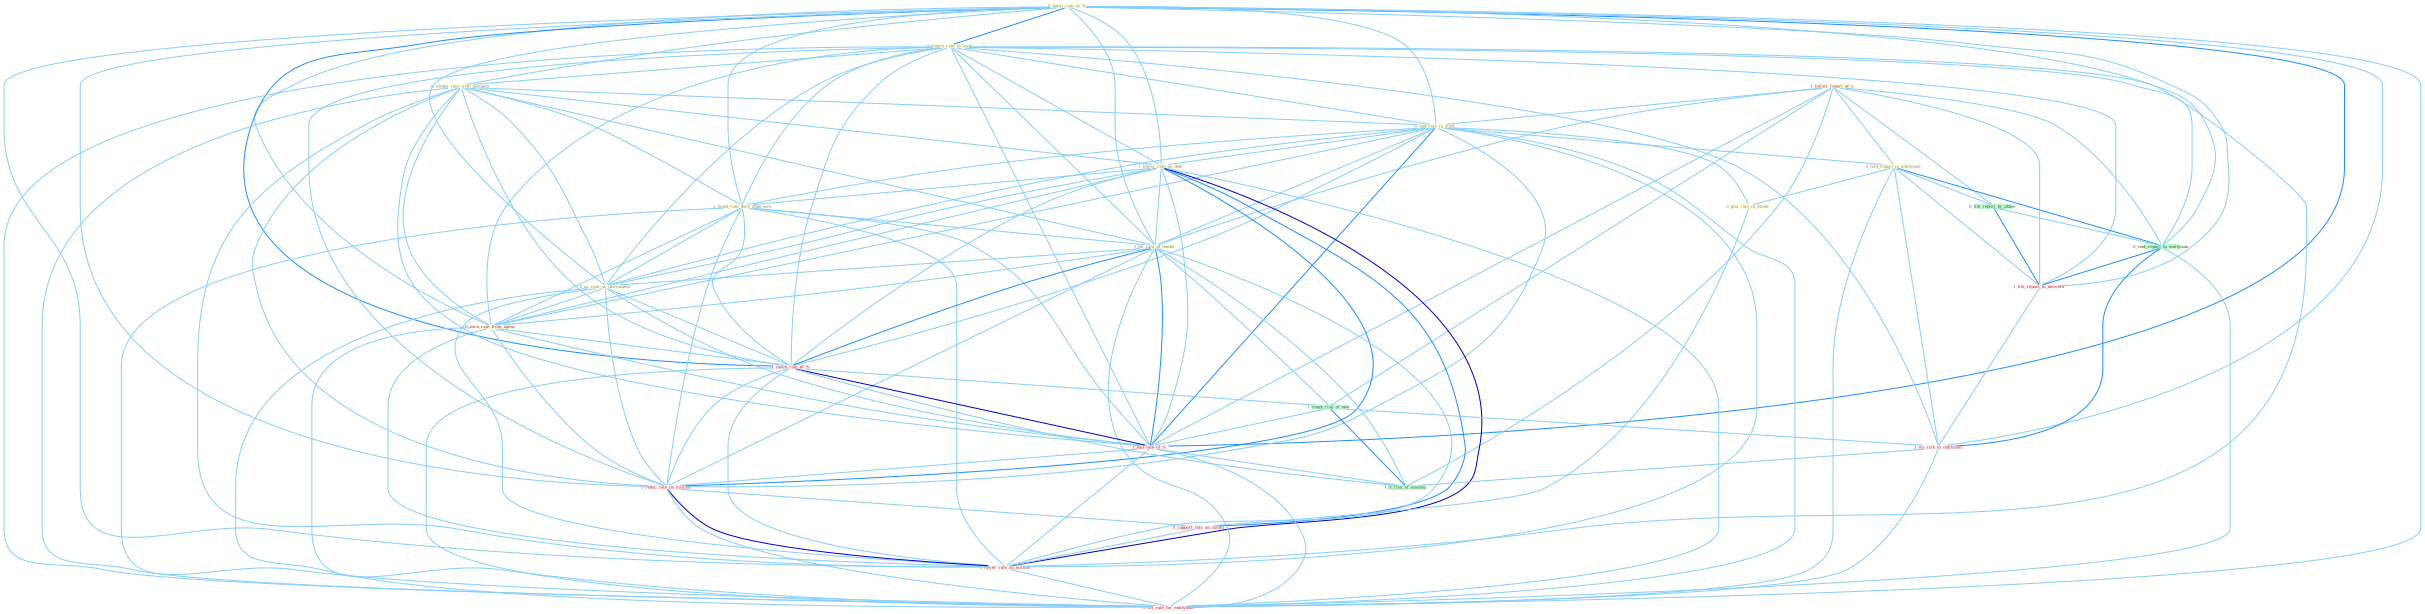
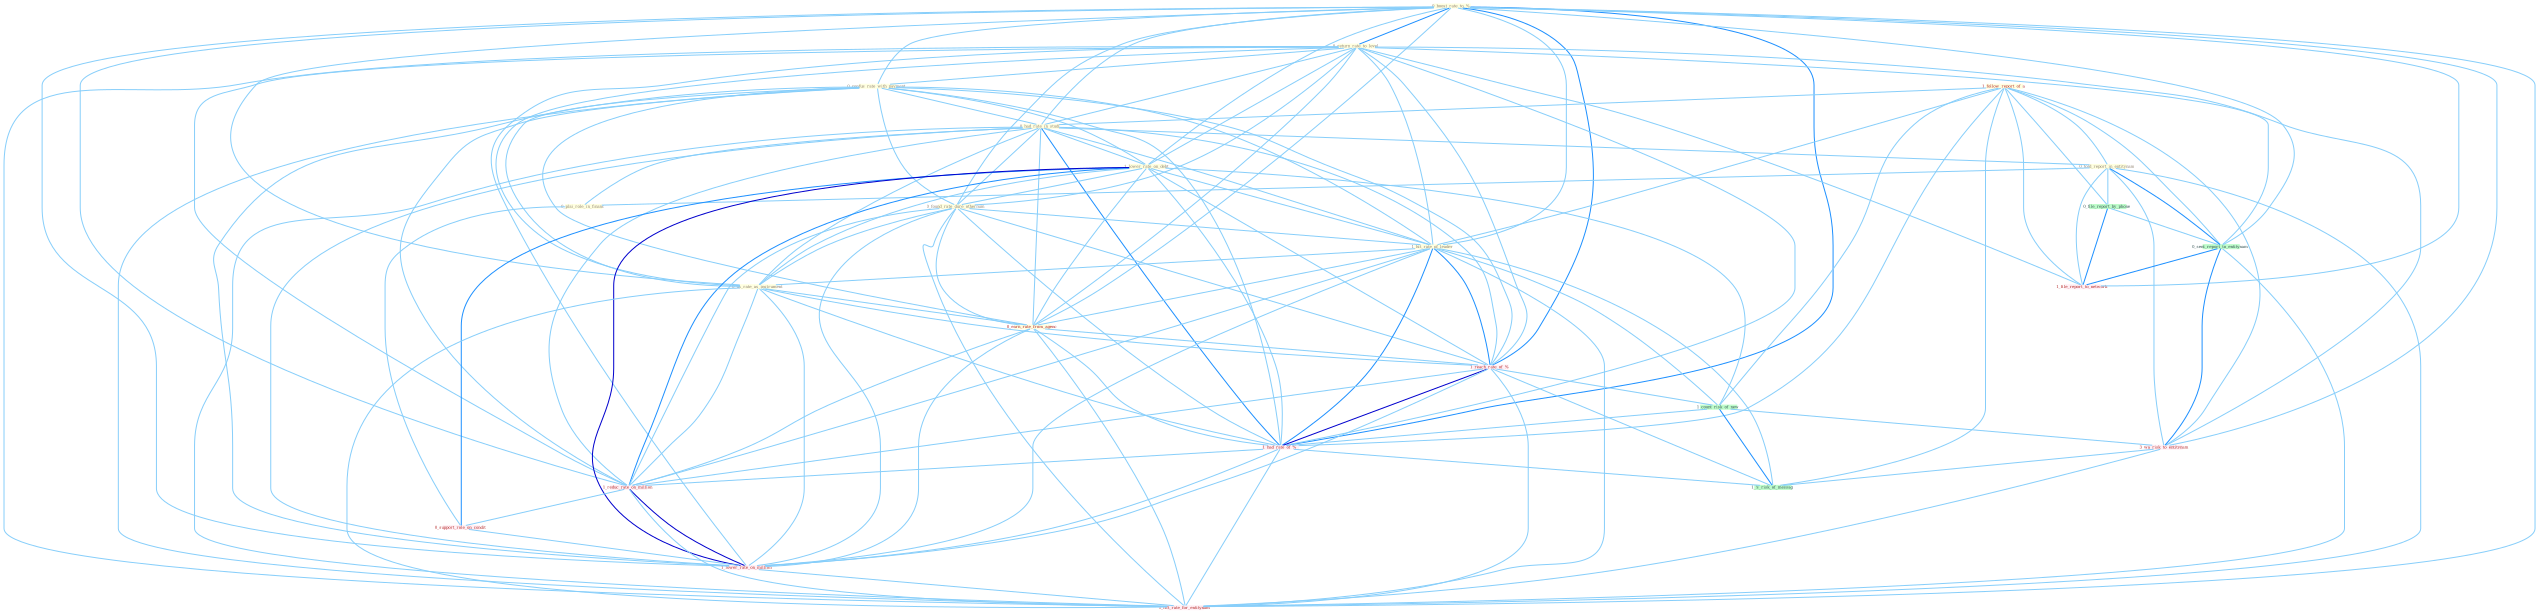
node "2_found_rate_dure_othernum": label "2_found_rate_dure_othernum" -> "0_found_rate_dure_othernum"
edge "1_file_report_to_network" -- "3_wa_risk_to_entitynam": now "1_follow_report_of_a" -- "3_wa_risk_to_entitynam"
edge "1_lower_rate_on_debt" -- "1_lift_rate_for_entitynam": now "1_lower_rate_on_debt" -- "1_count_risk_of_new"
